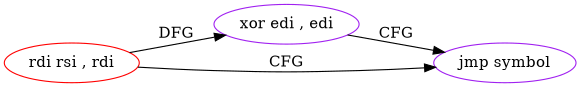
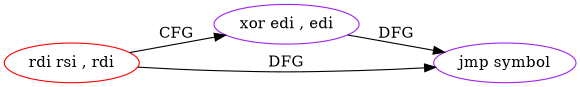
edge "rdi rsi , rdi" -> "xor edi , edi": label "DFG" -> "CFG"
edge "xor edi , edi" -> "jmp symbol": label "CFG" -> "DFG"
edge "rdi rsi , rdi" -> "jmp symbol": label "CFG" -> "DFG"
